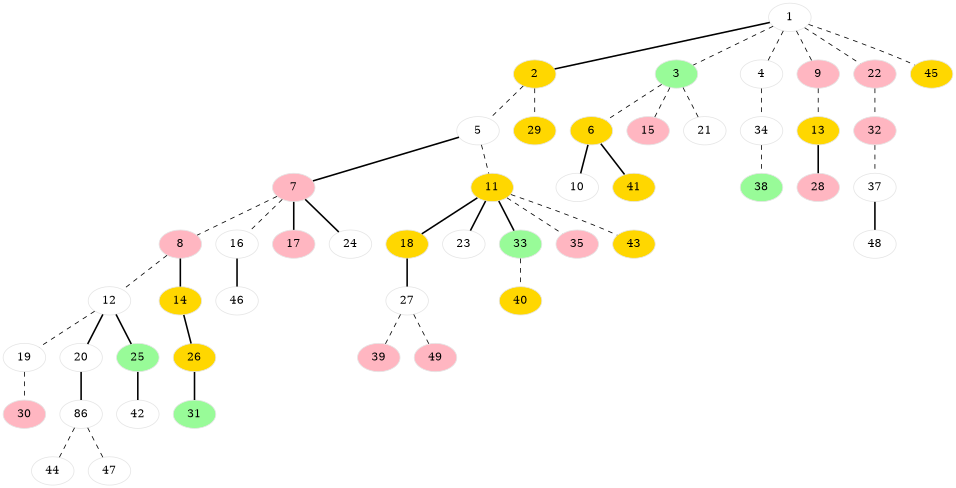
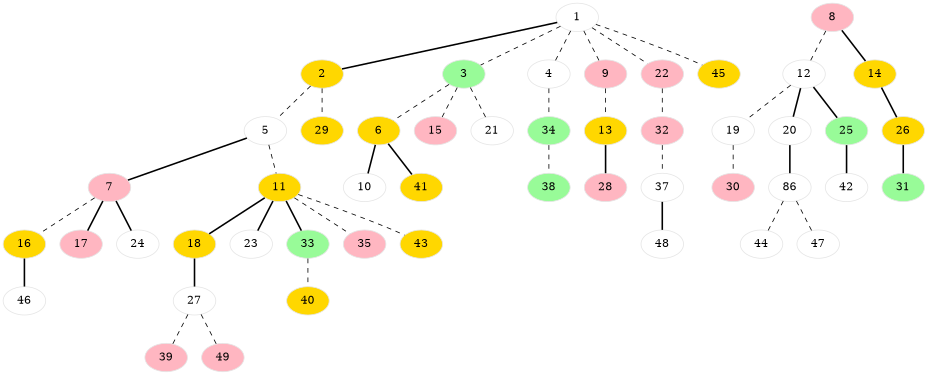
node "34": fillcolor white -> palegreen
edge "7" -- "8": removed
node "16": fillcolor white -> gold
